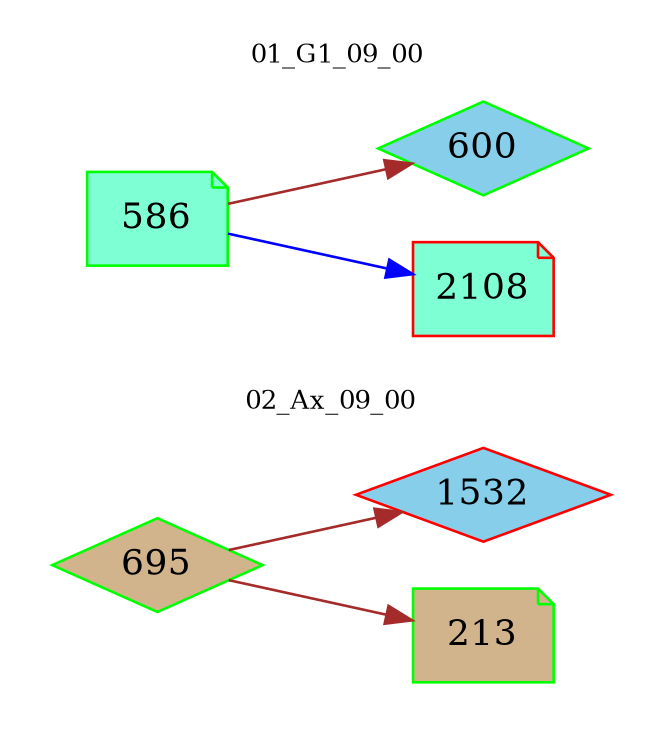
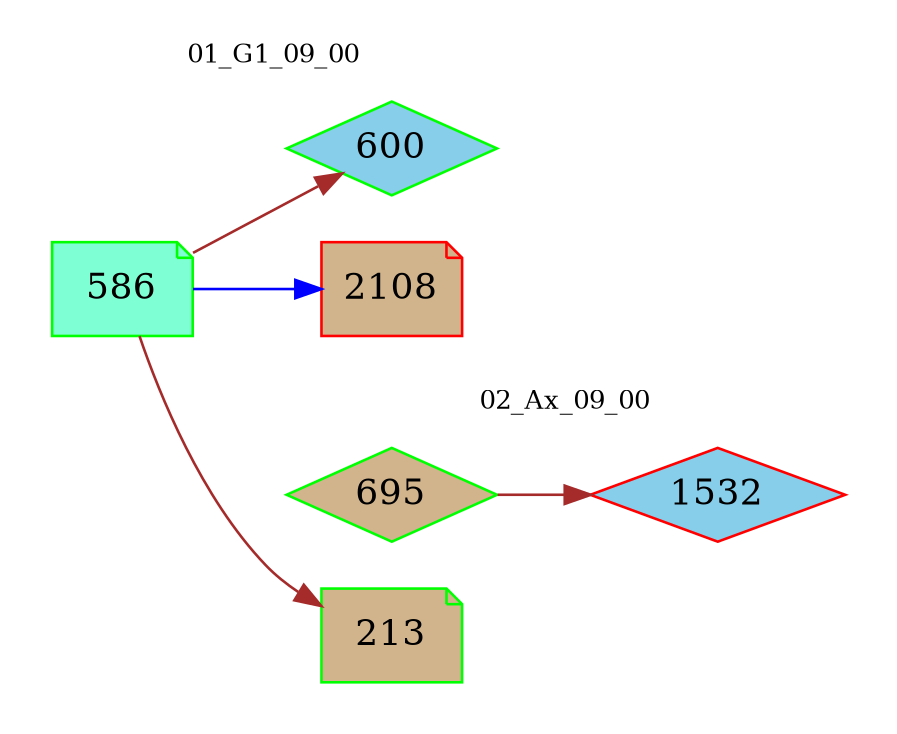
node "2108": fillcolor aquamarine -> tan
edge "695" -> "213": now "586" -> "213"
